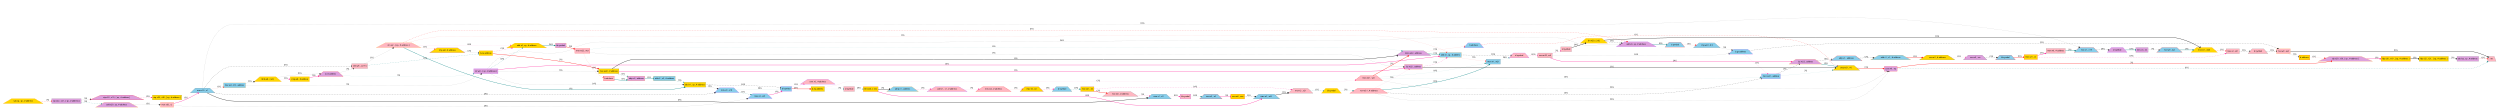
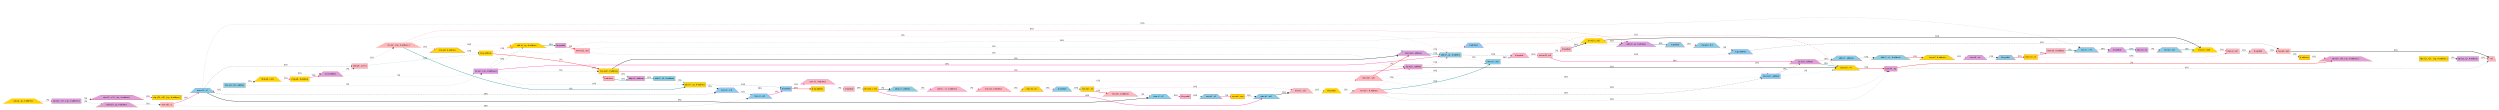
node "ldp x20 , x19 , [ sp , # address ]": removed
edge "mov x19 , x1" -> "tbnz w3 , # 0 , address": reversed
